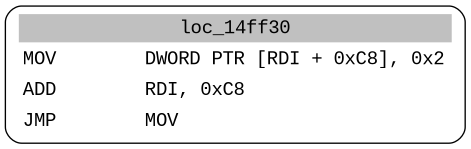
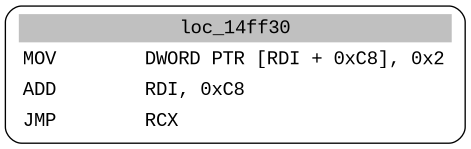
node "loc_14ff30": text "JMP        MOV" -> "JMP        RCX"
